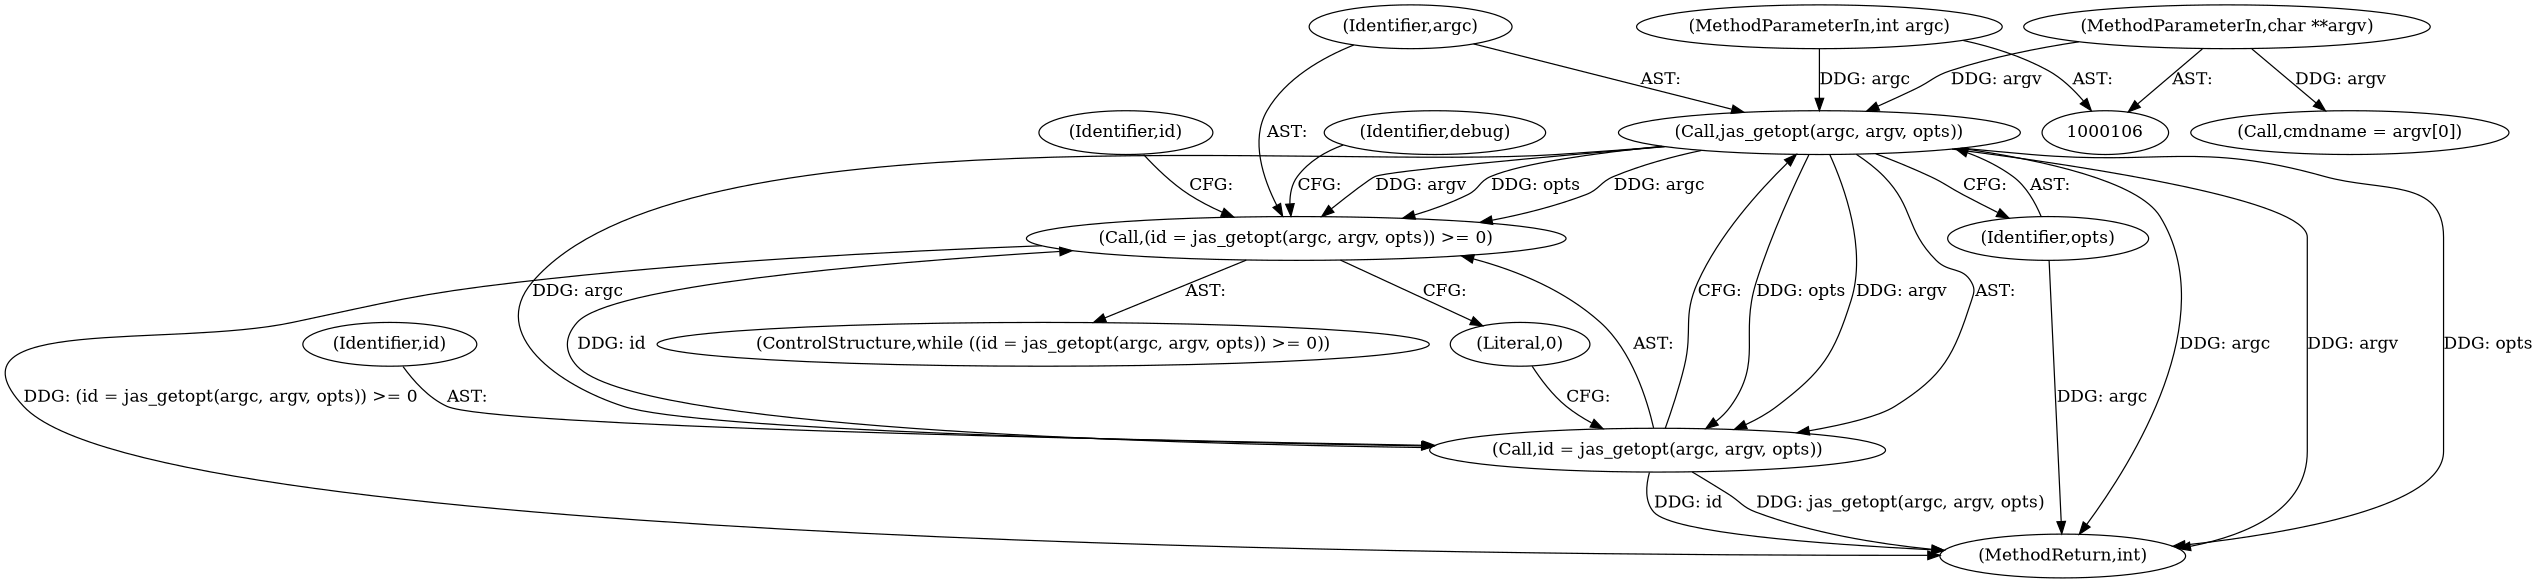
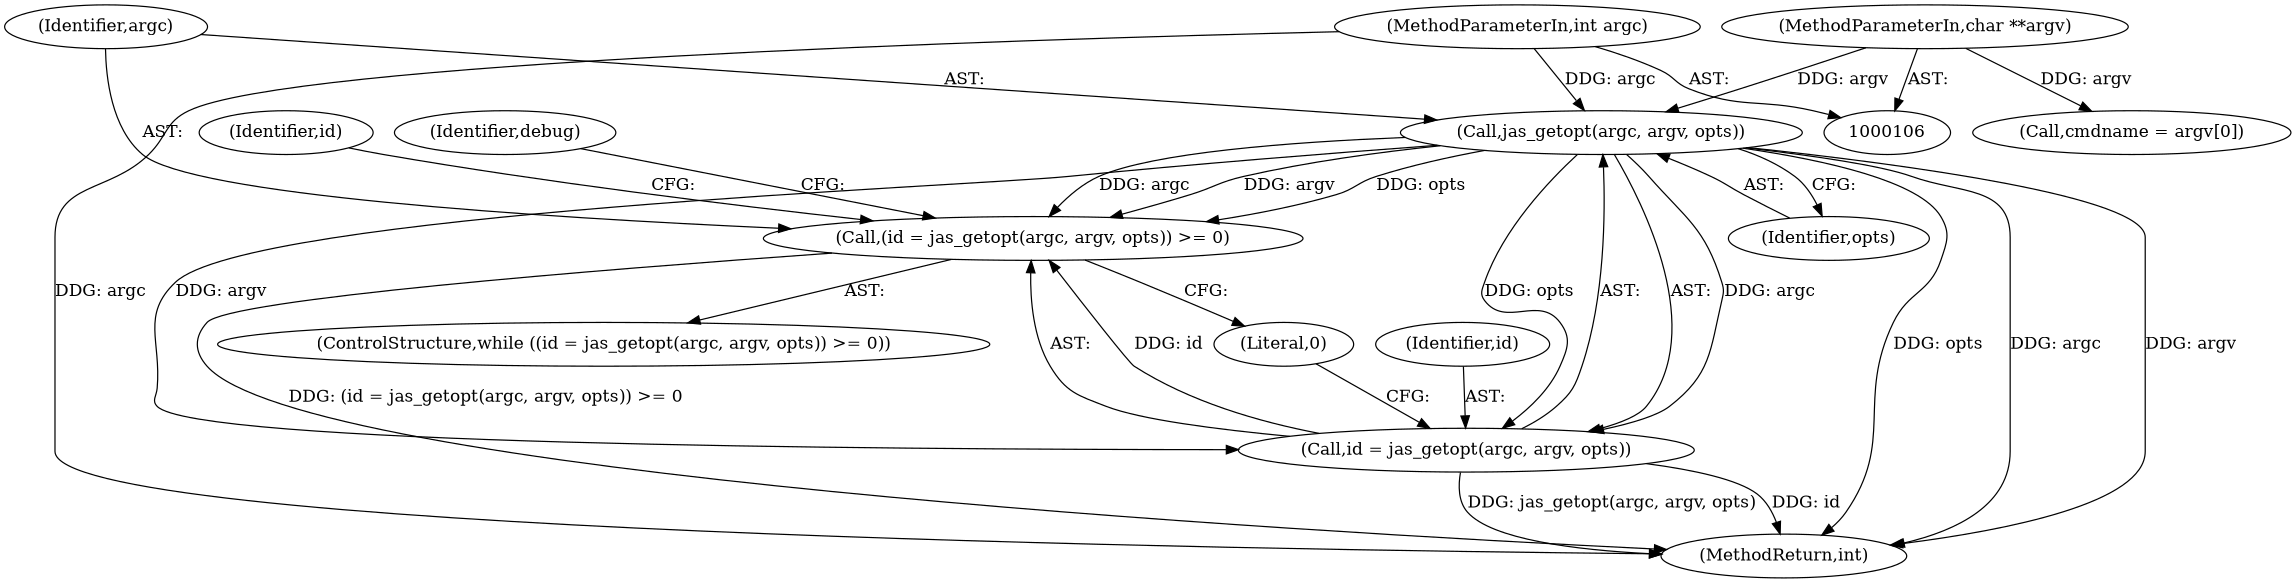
edge "(Call,id = jas_getopt(argc, argv, opts))" -> "(Call,jas_getopt(argc, argv, opts))": label "CFG: " -> "AST: "
edge "(Identifier,opts)" -> "(MethodReturn,int)": now "(MethodParameterIn,int argc)" -> "(MethodReturn,int)"
